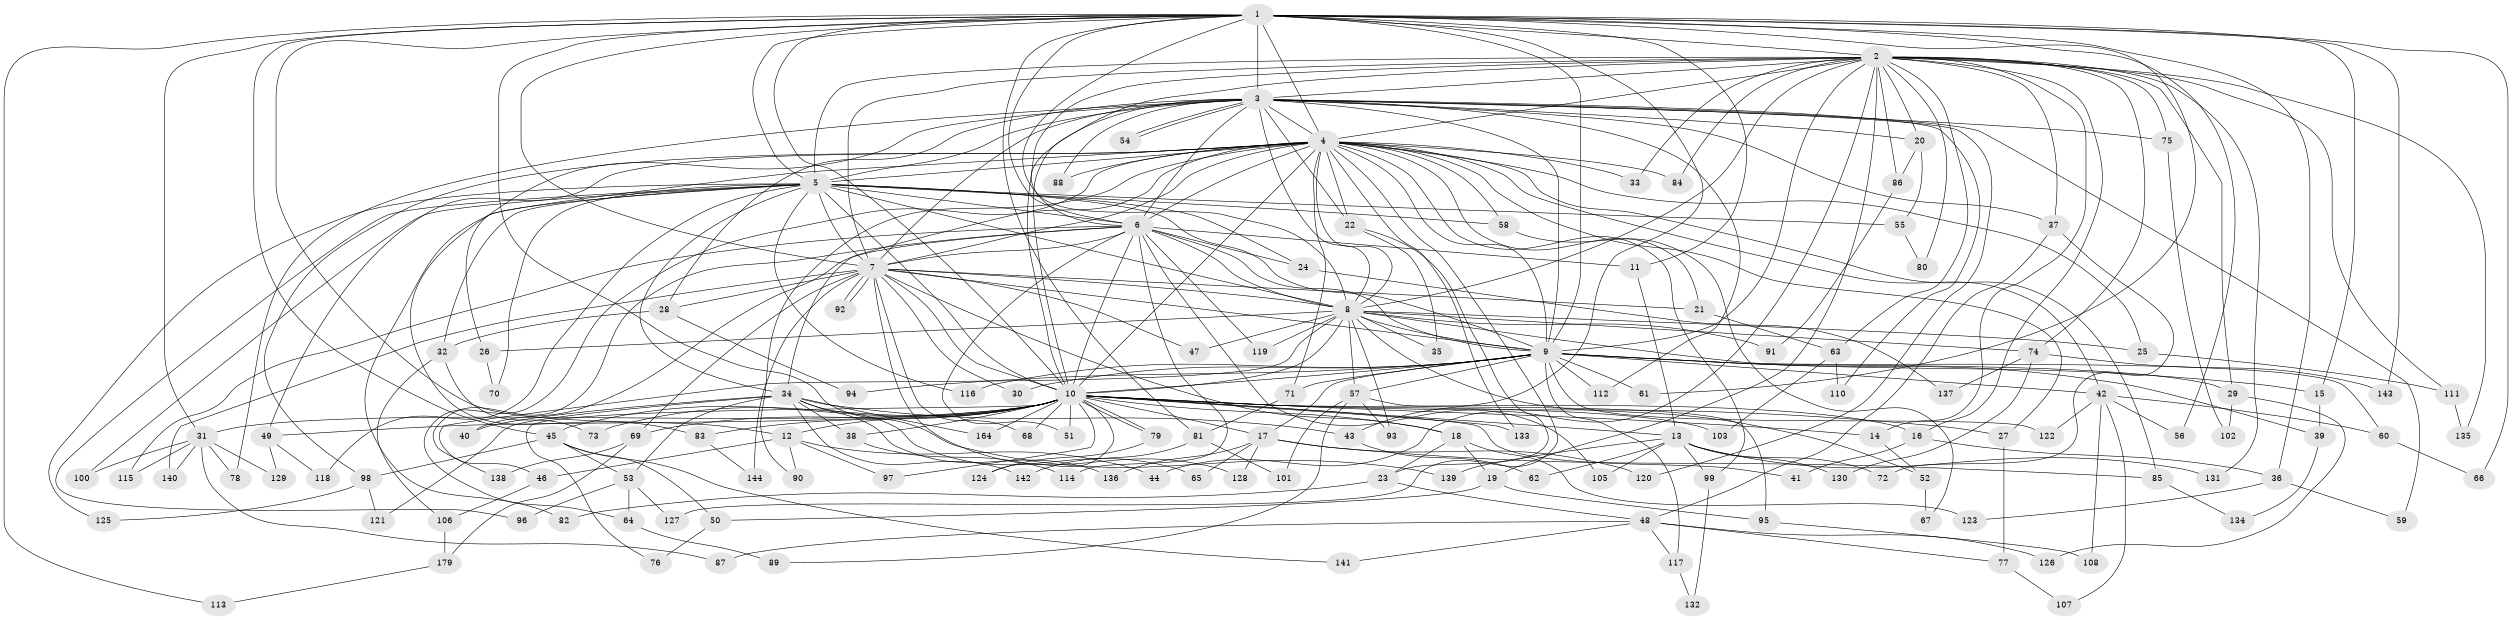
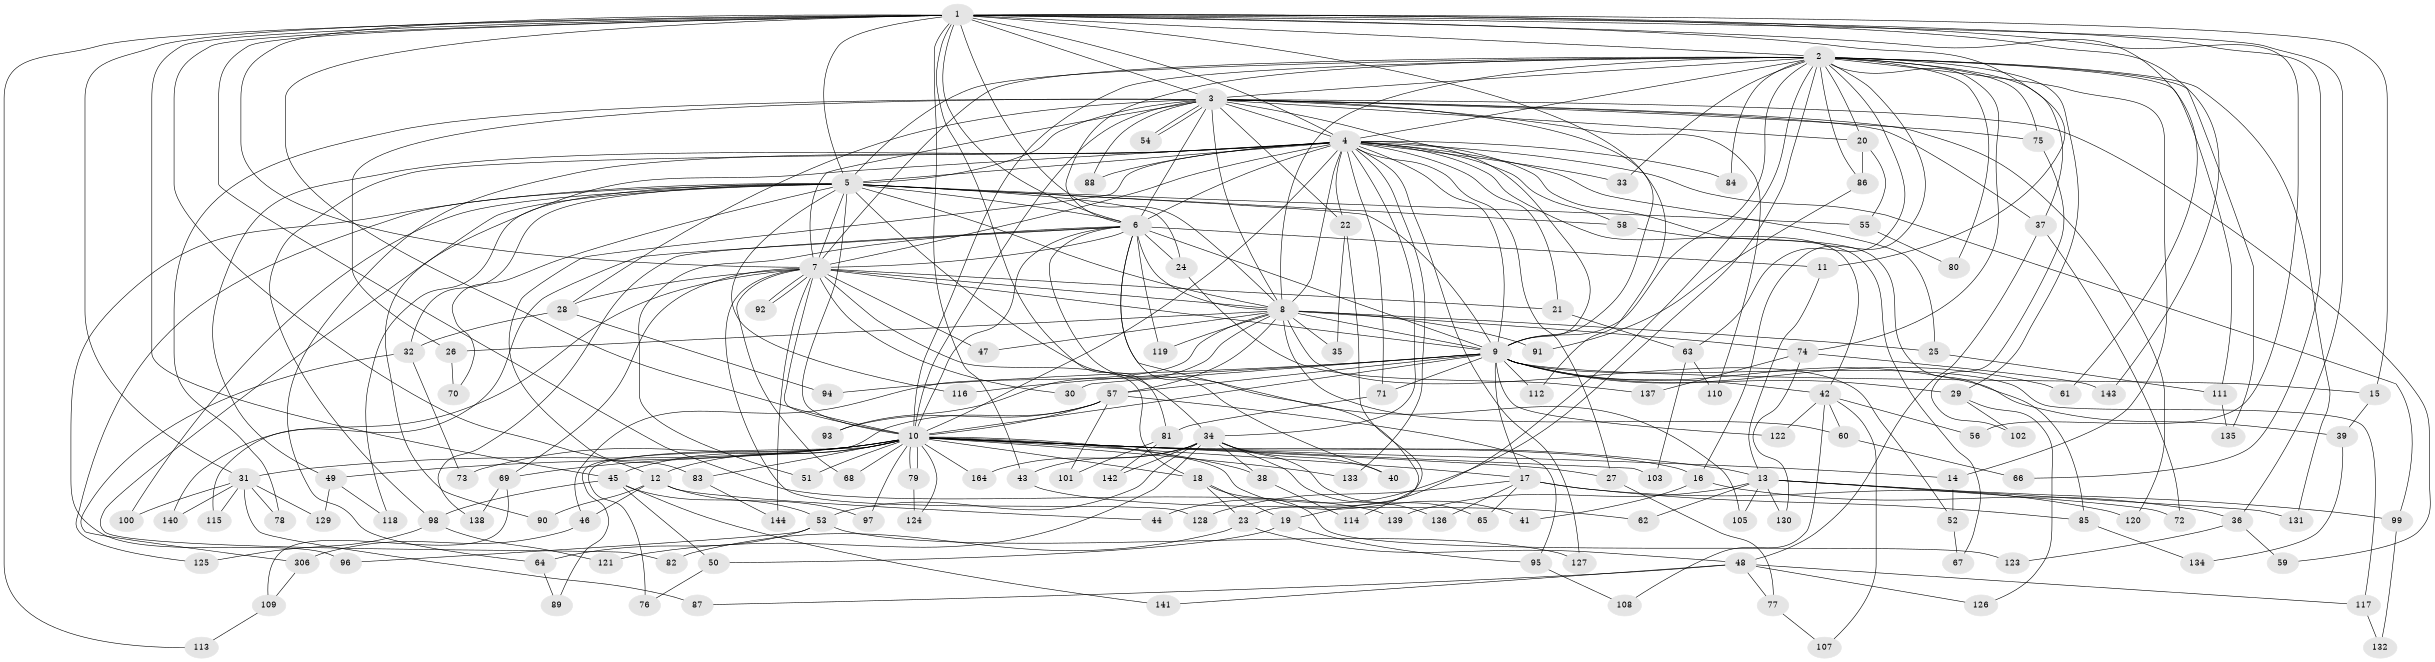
edge "8" -- "10": now "57" -- "10"
node "106": label "106" -> "306"
node "179": label "179" -> "109"
